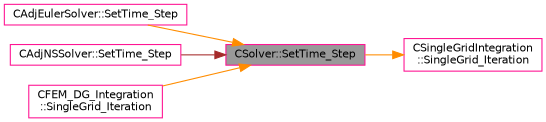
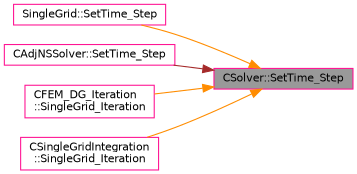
node "CAdjEulerSolver::SetTime_Step": label "CAdjEulerSolver::SetTime_Step" -> "SingleGrid::SetTime_Step"
edge "CSolver::SetTime_Step" -> "CSingleGridIntegration ::SingleGrid_Iteration": reversed
node "CFEM_DG_Integration ::SingleGrid_Iteration": label "CFEM_DG_Integration ::SingleGrid_Iteration" -> "CFEM_DG_Iteration ::SingleGrid_Iteration"
